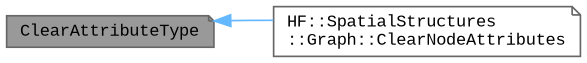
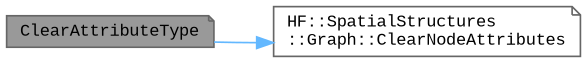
edge "HF::SpatialStructures ::Graph::ClearNodeAttributes" -> "ClearAttributeType": reversed
